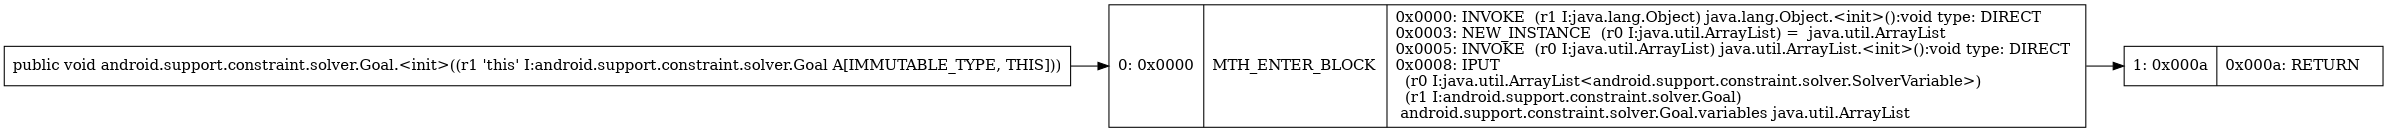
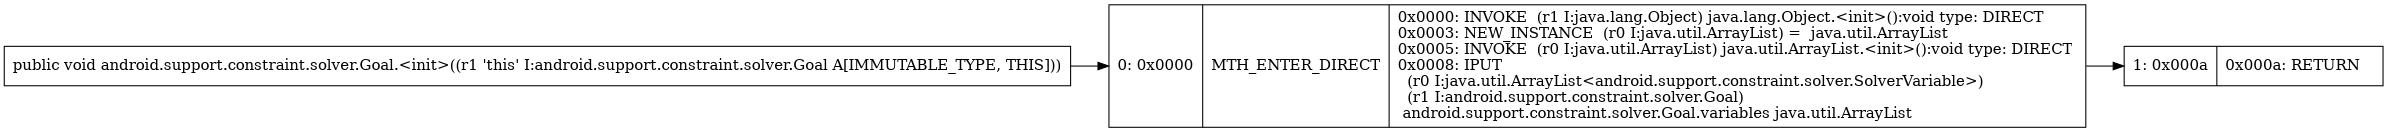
node "0: 0x0000": text "MTH_ENTER_BLOCK" -> "MTH_ENTER_DIRECT"
